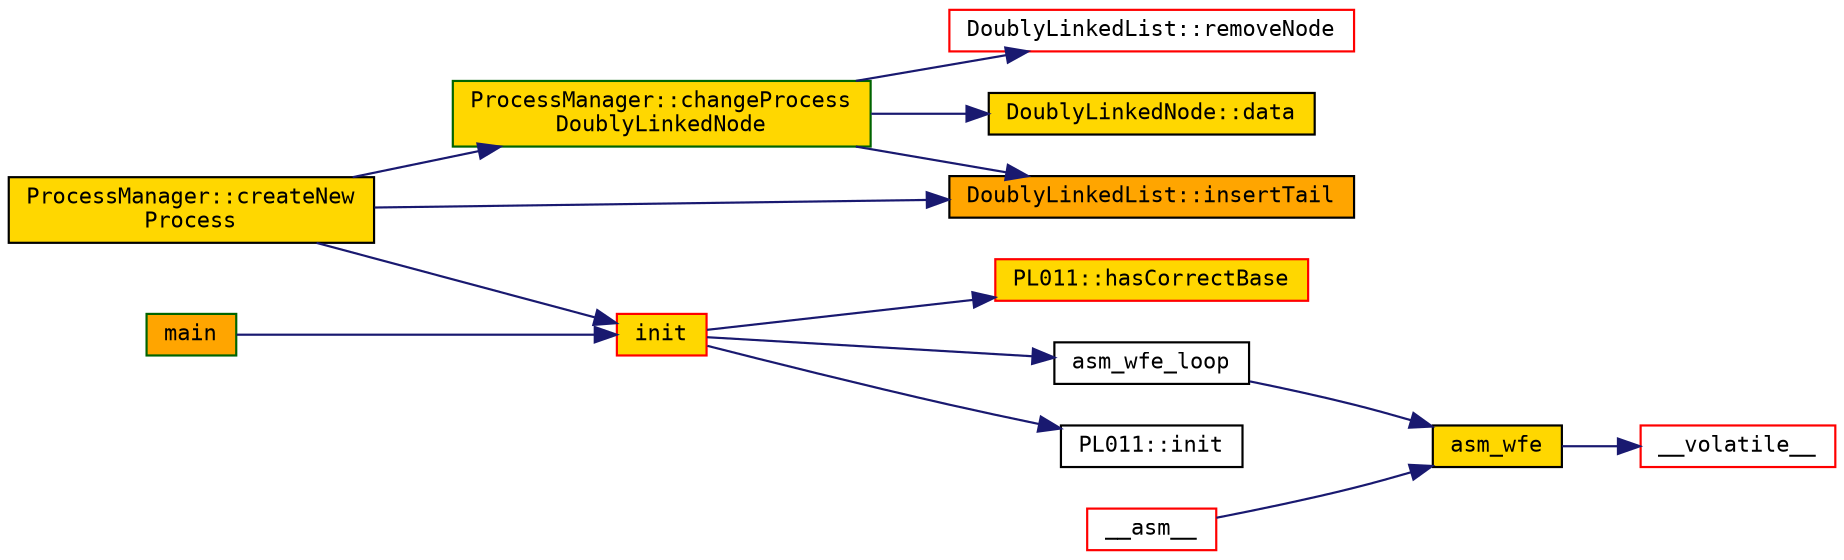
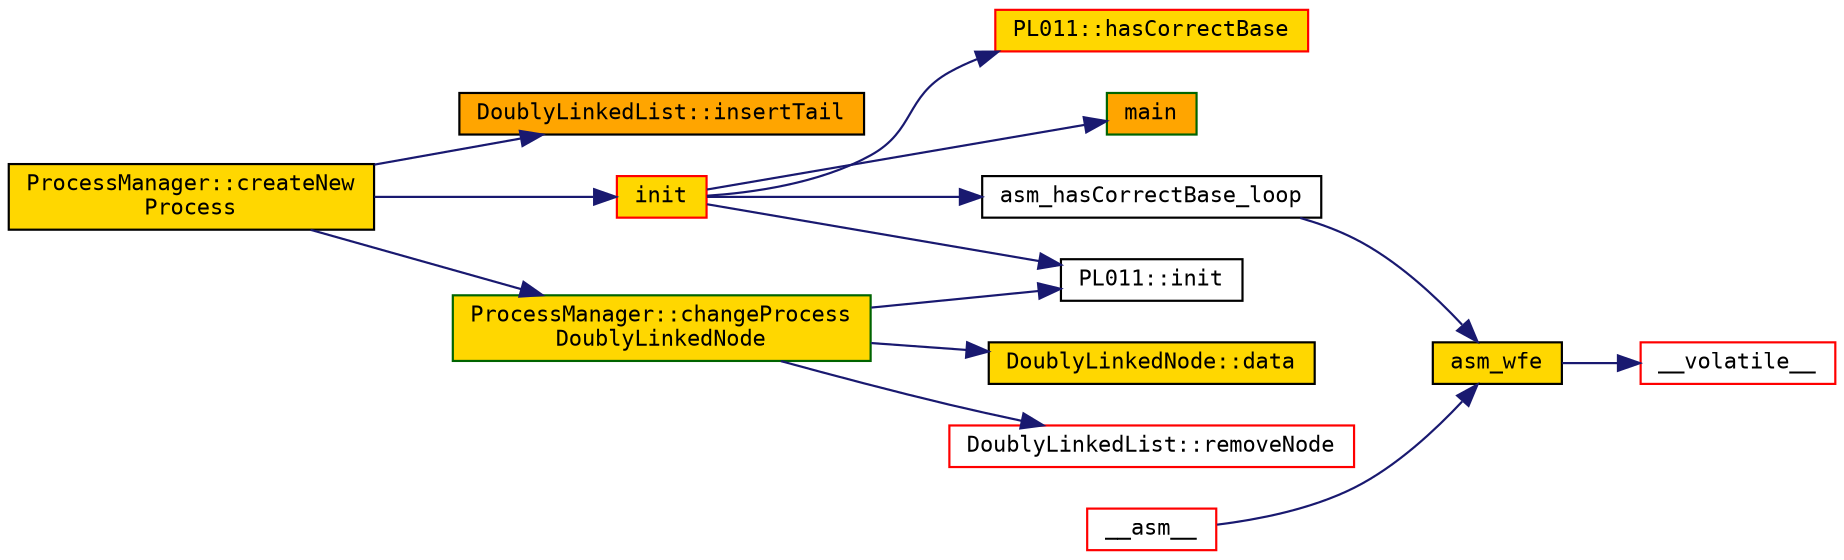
edge "ProcessManager::changeProcess DoublyLinkedNode" -> "DoublyLinkedList::insertTail": now "ProcessManager::changeProcess DoublyLinkedNode" -> "PL011::init"
edge "main" -> "init": reversed
node "asm_wfe_loop": label "asm_wfe_loop" -> "asm_hasCorrectBase_loop"
